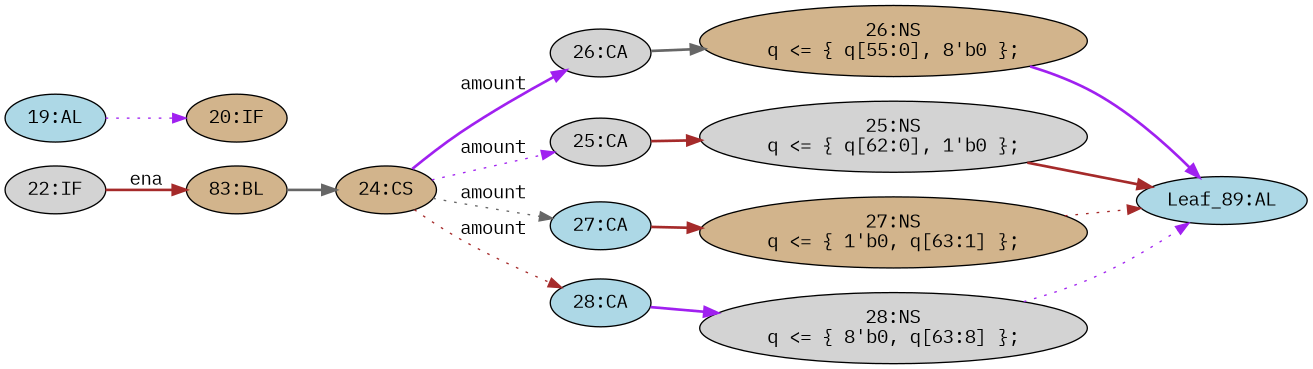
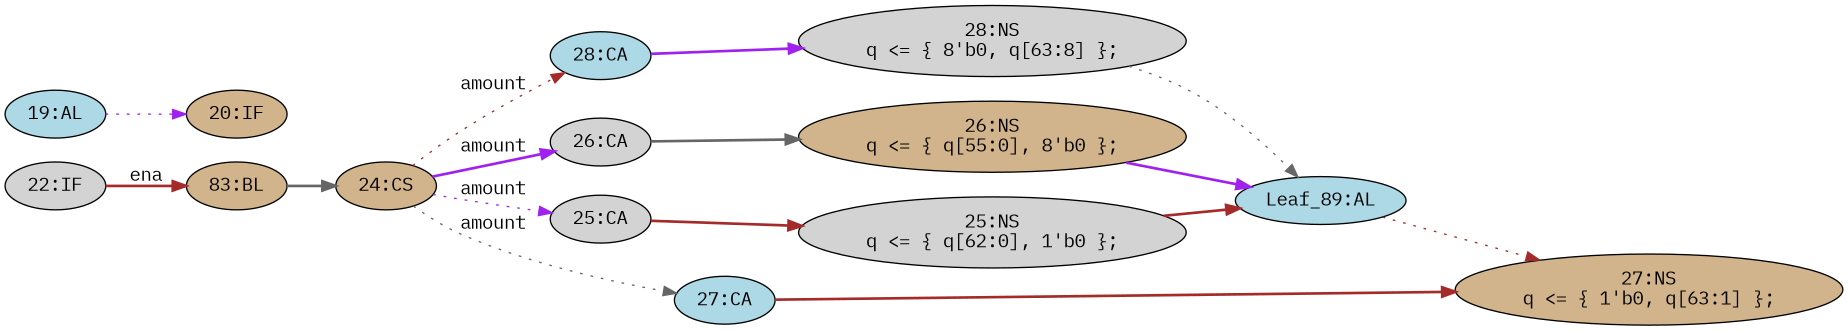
edge "27:NS q <= { 1'b0, q[63:1] };" -> "Leaf_89:AL": reversed
edge "28:NS q <= { 8'b0, q[63:8] };" -> "Leaf_89:AL": color purple -> gray40
